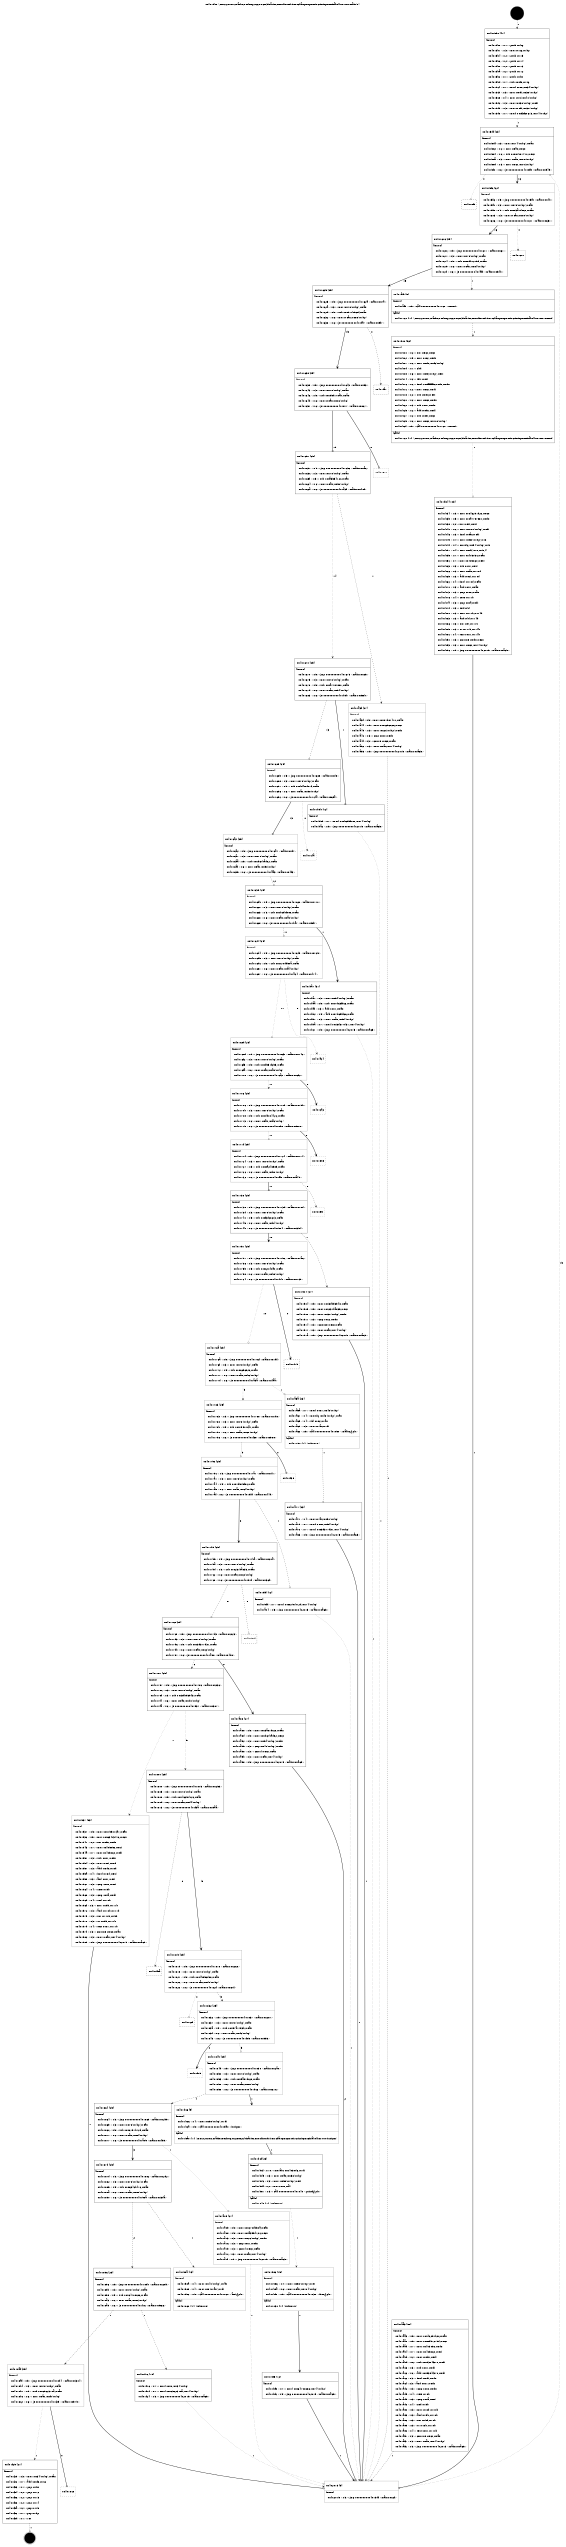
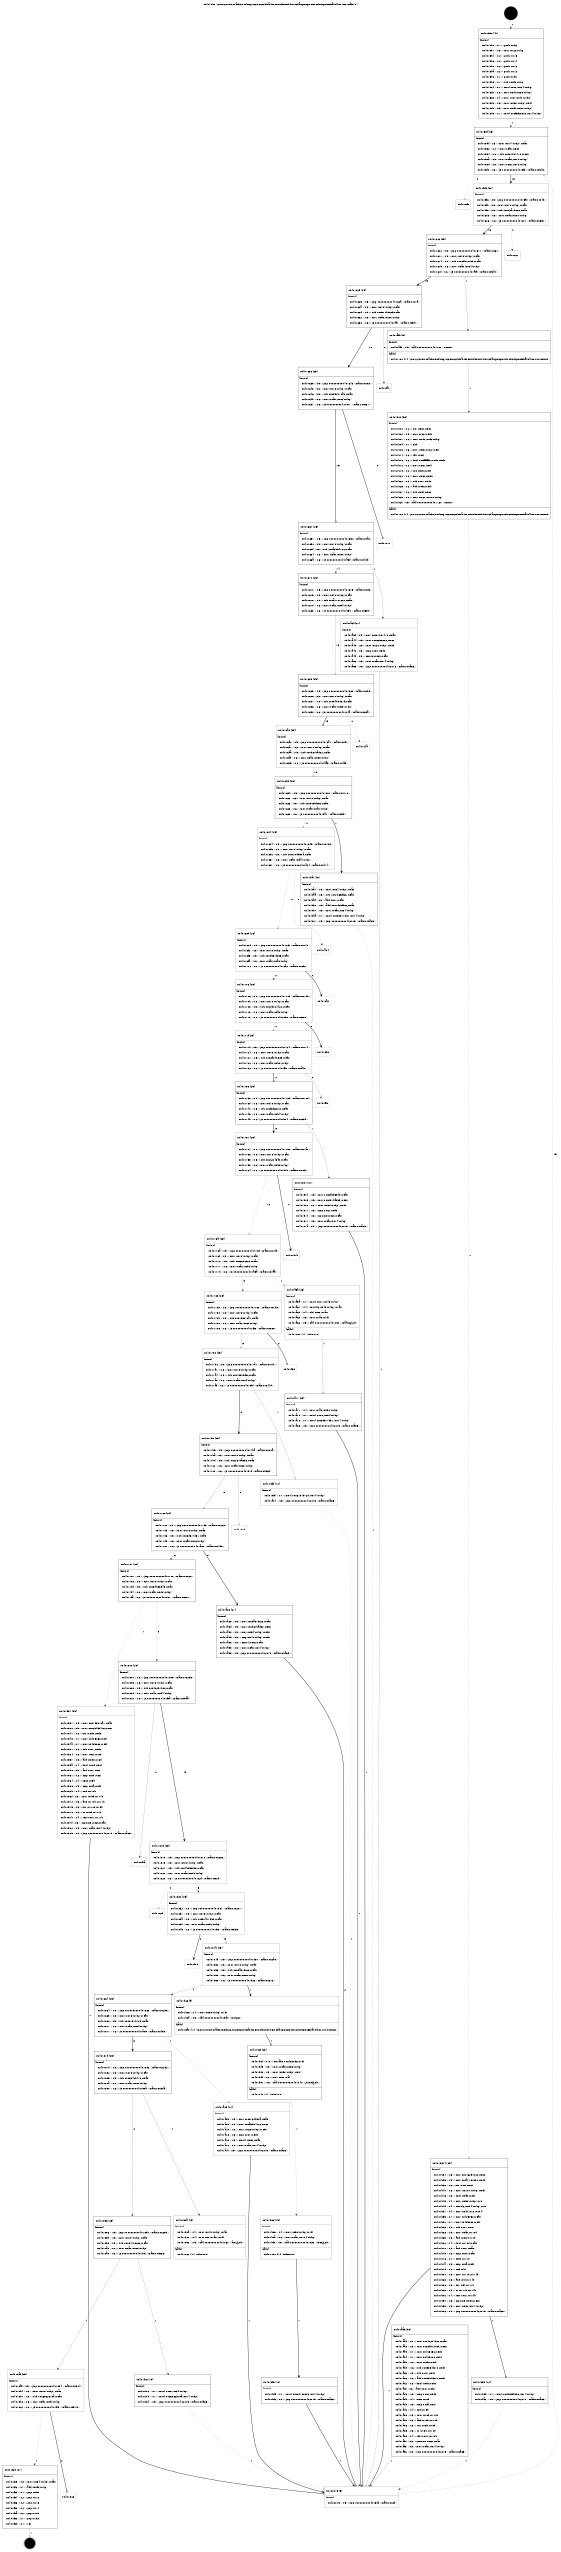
edge "0x401670 [25]" -> "0x401b9b [12]": now "0x401b34 [103]" -> "0x401b9b [12]"
edge "0x401a09 [27]" -> "0x402015 [5]": style dotted -> bold
